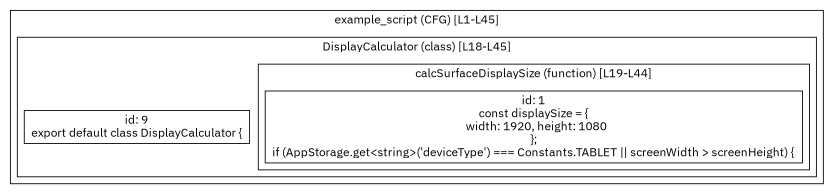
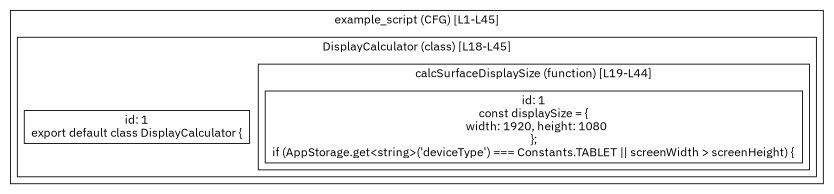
node "id: 9 export default class DisplayCalculator {": label "id: 9 export default class DisplayCalculator {" -> "id: 1 export default class DisplayCalculator {"
